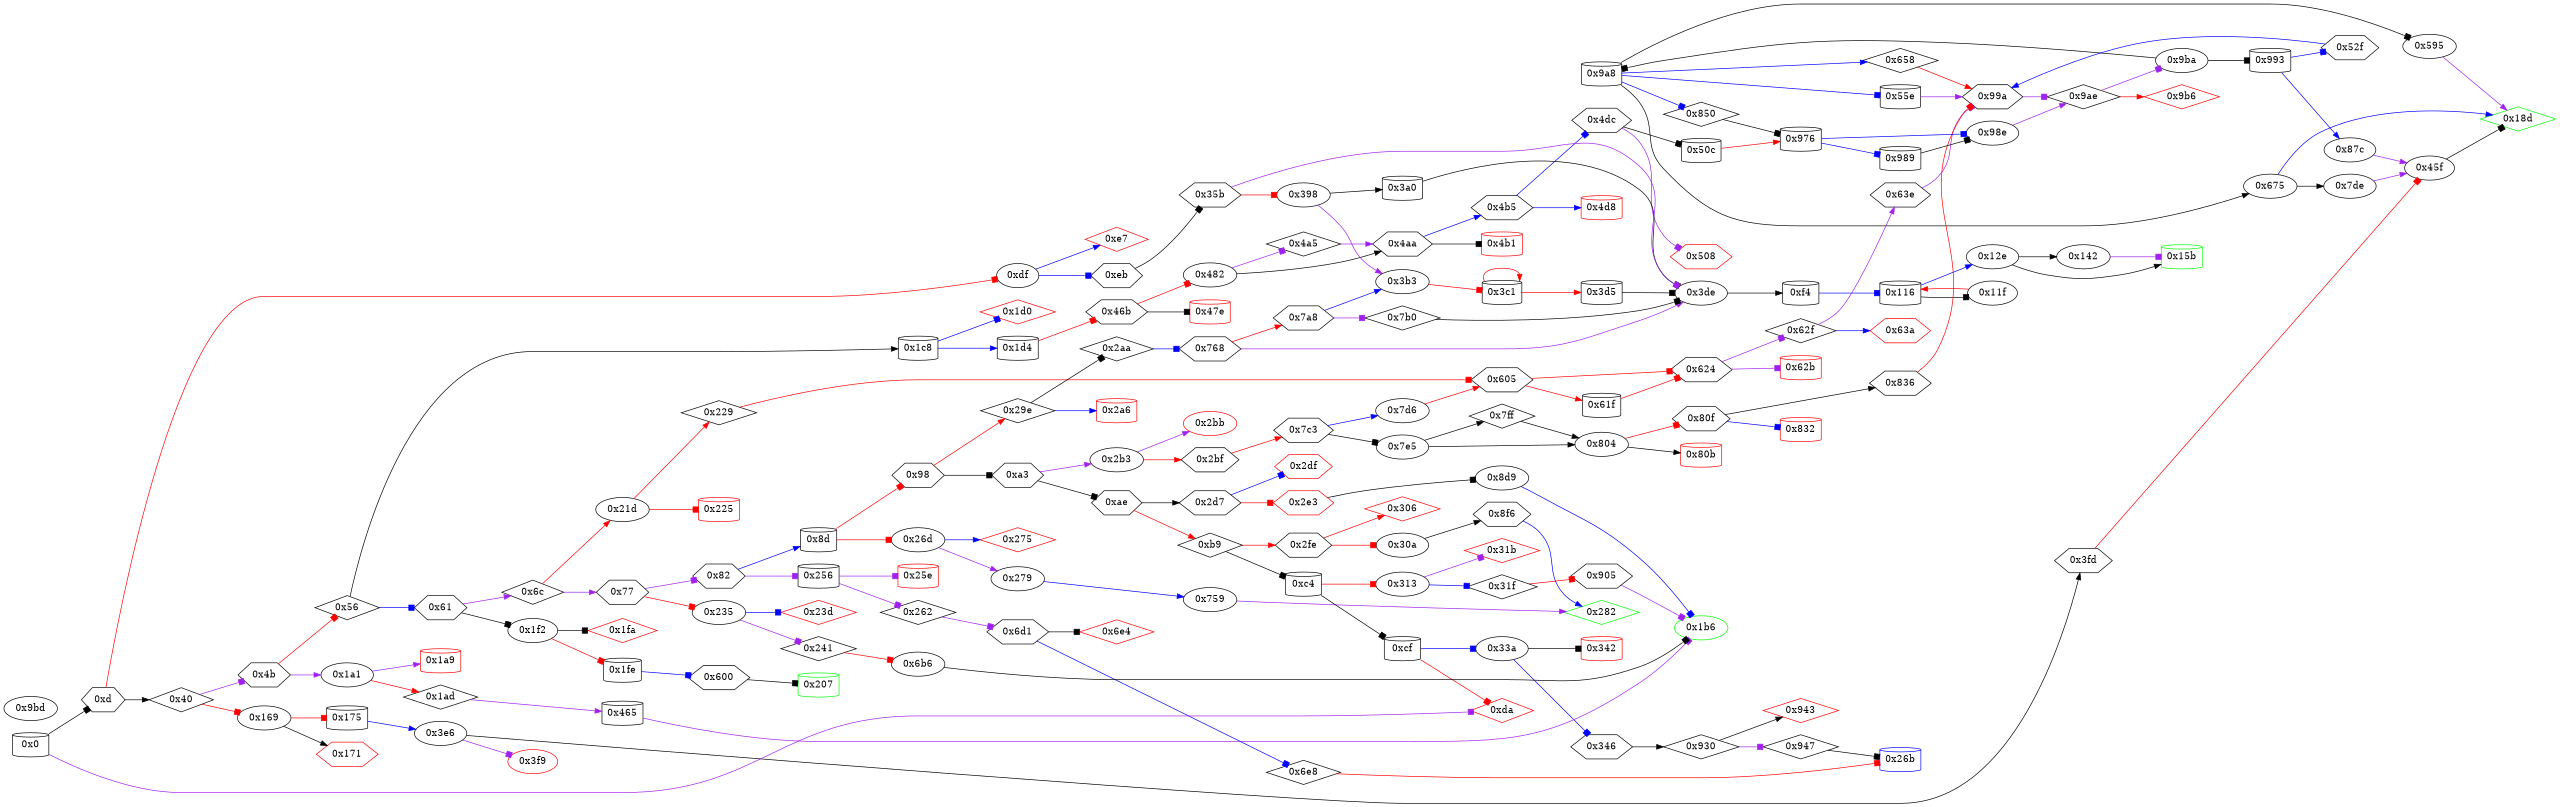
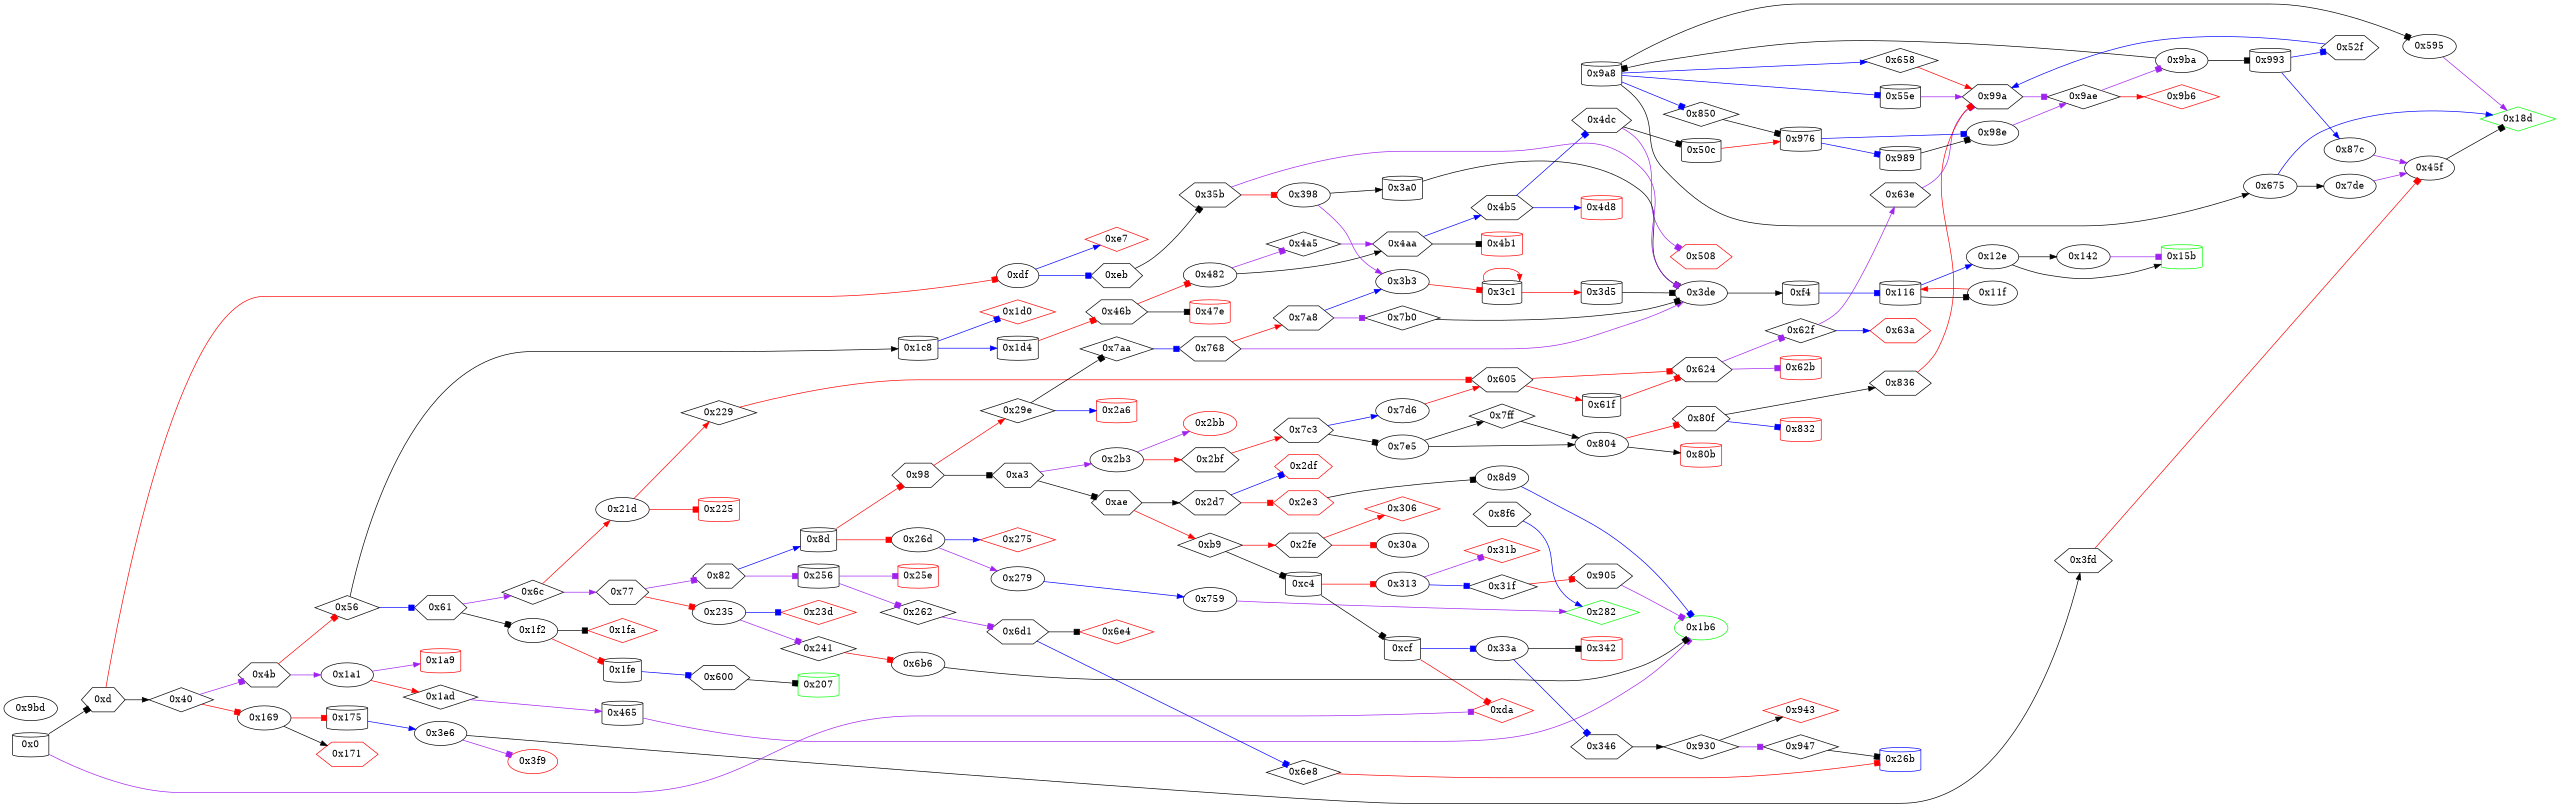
node "0x2aa": label "0x2aa" -> "0x7aa"
edge "0x30a" -> "0x8f6": removed
